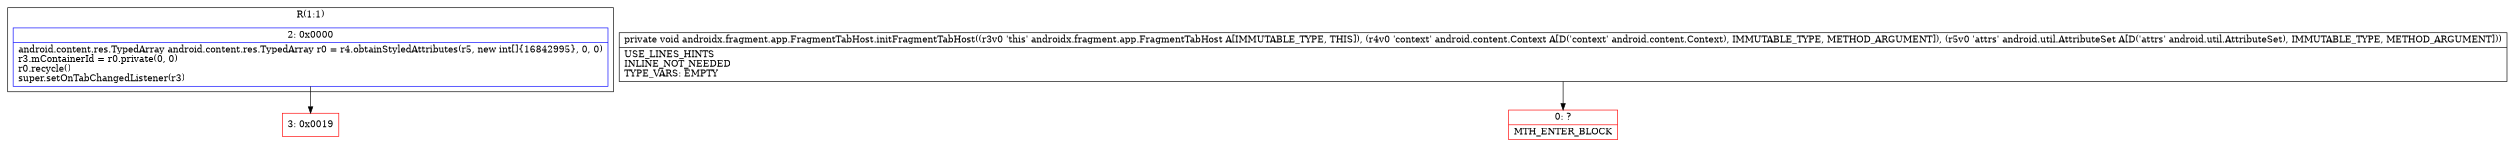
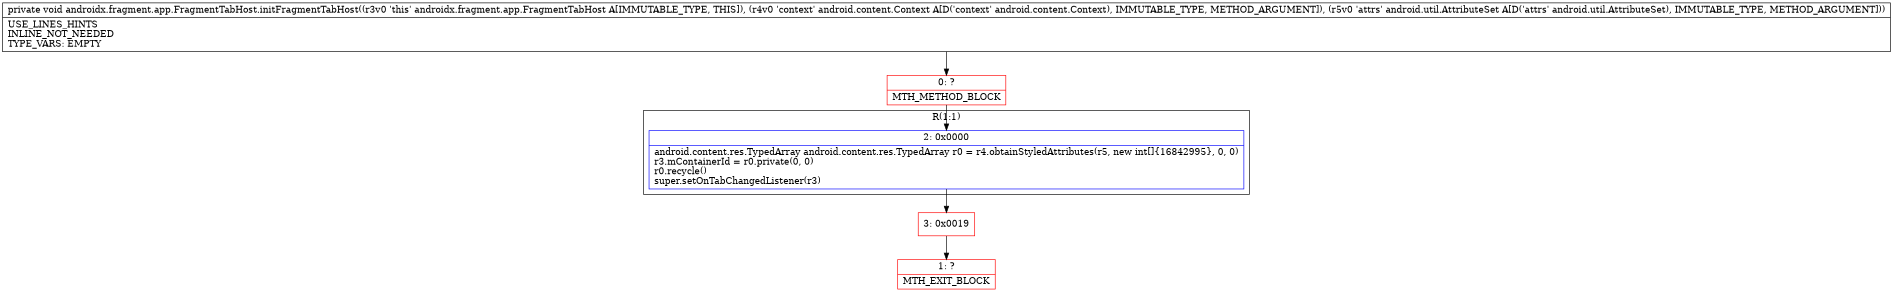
edge "0: ?" -> "2: 0x0000": added
node "0: ?": text "MTH_ENTER_BLOCK" -> "MTH_METHOD_BLOCK"
node "1: ?": added
